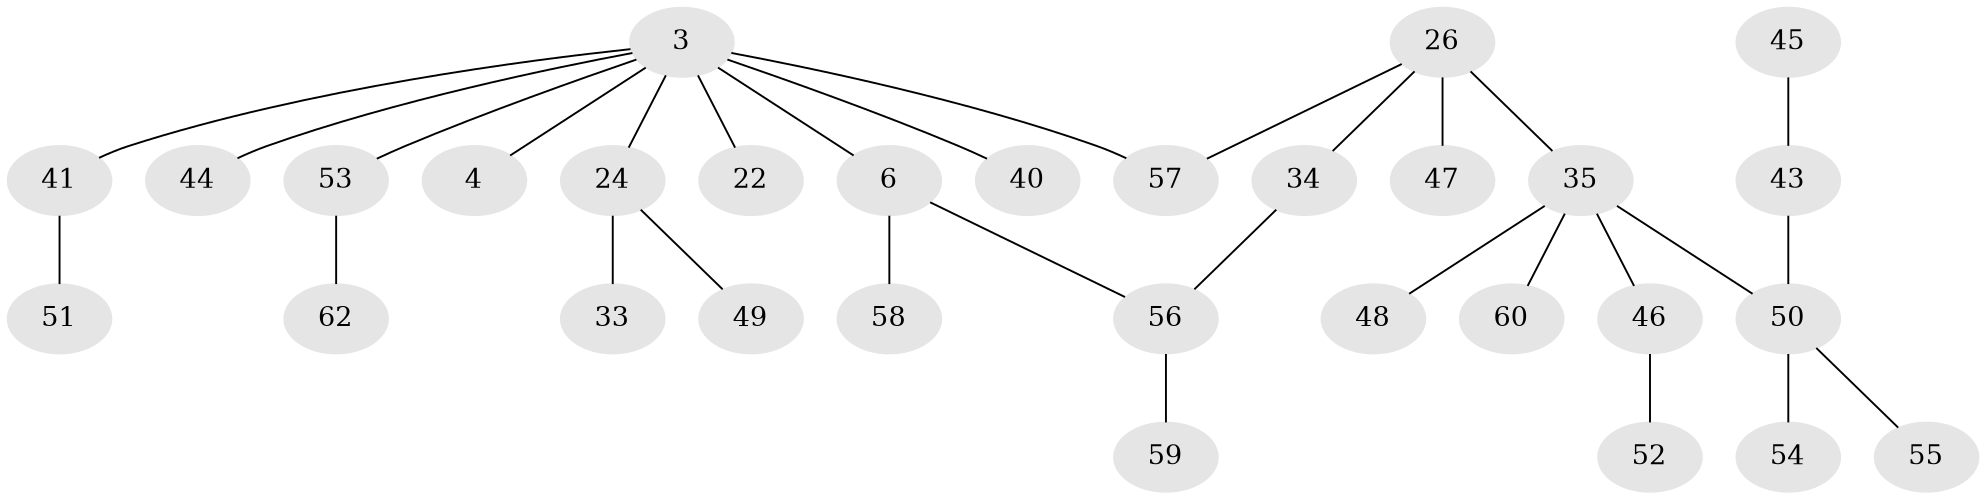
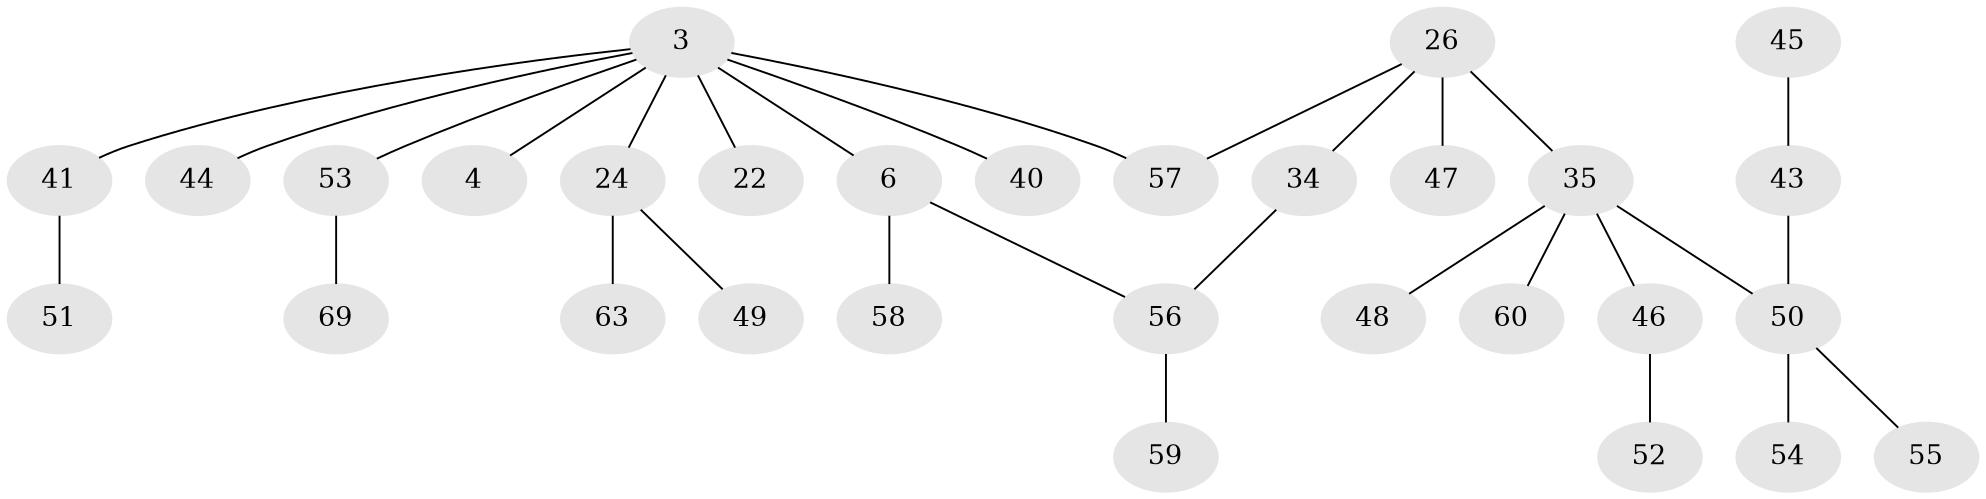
node "62": label "62" -> "69"
node "33": label "33" -> "63"
